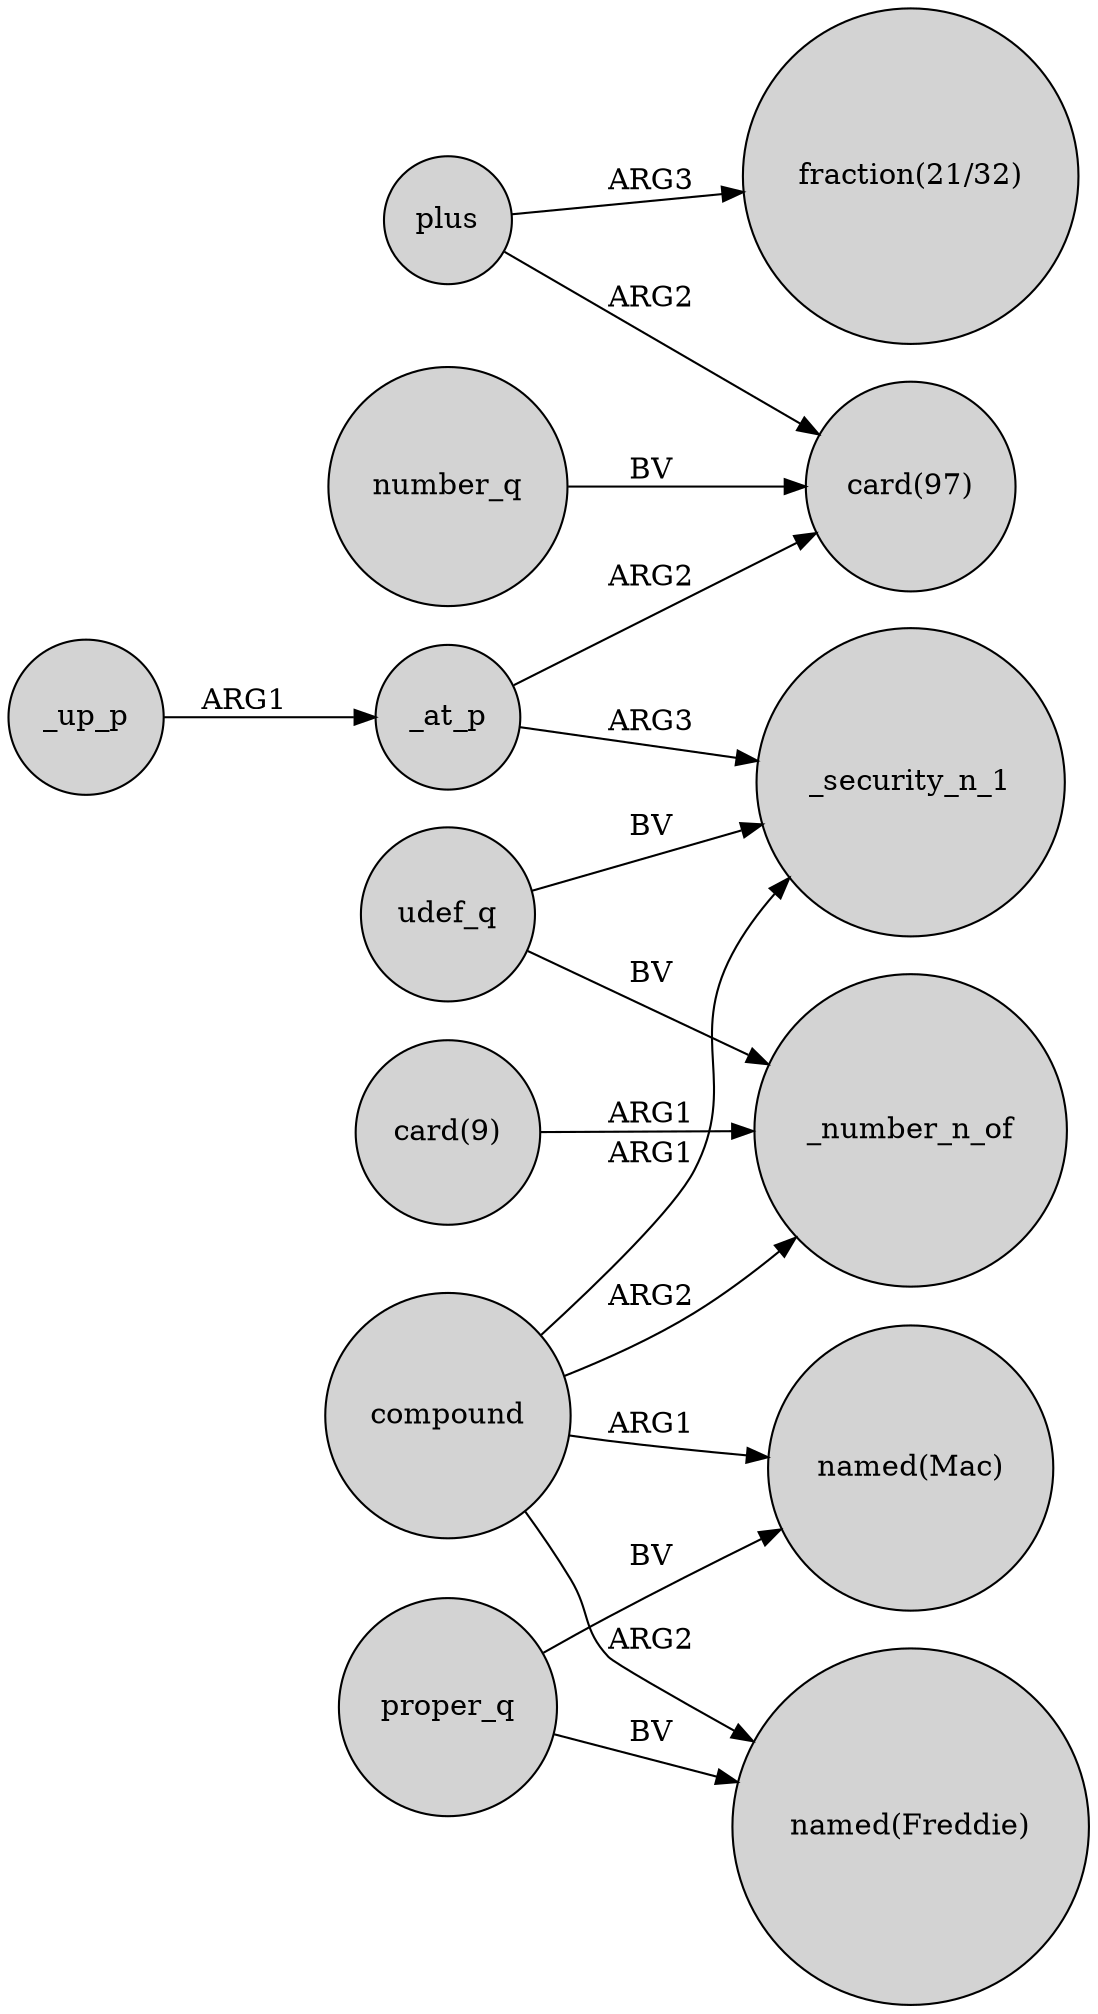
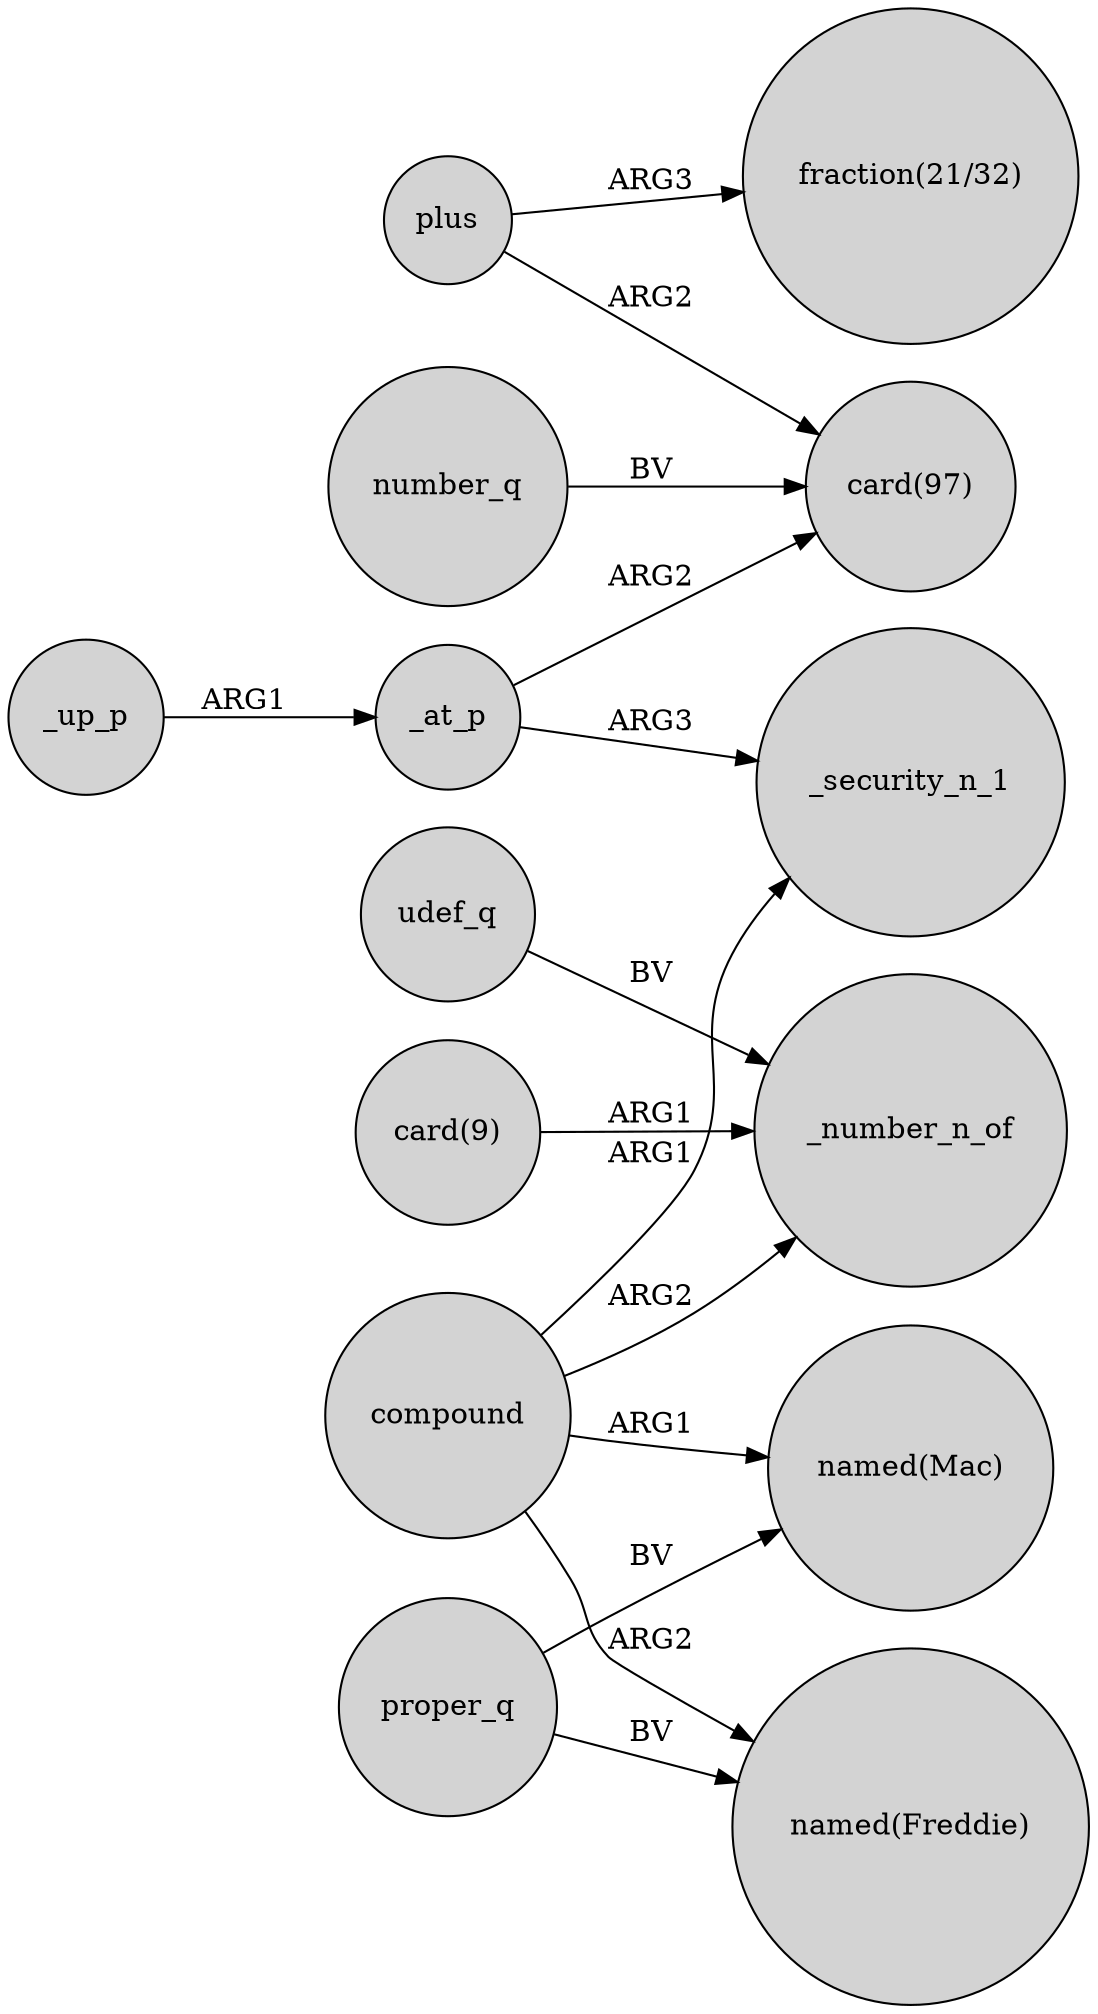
edge "udef_q" -> "_security_n_1": removed, label "BV"
